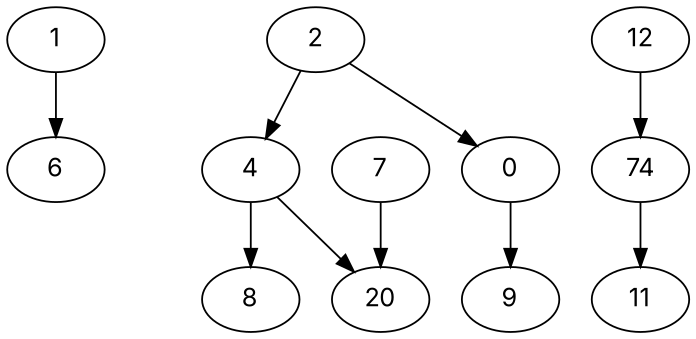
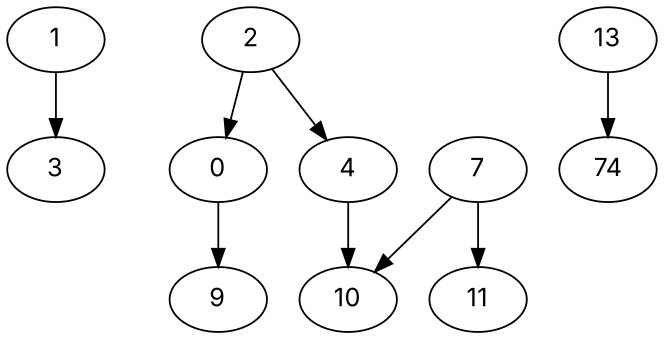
node "12": label "12" -> "13"
node "6": label "6" -> "3"
edge "74" -> "11": now "7" -> "11"
node "8": removed
node "20": label "20" -> "10"
